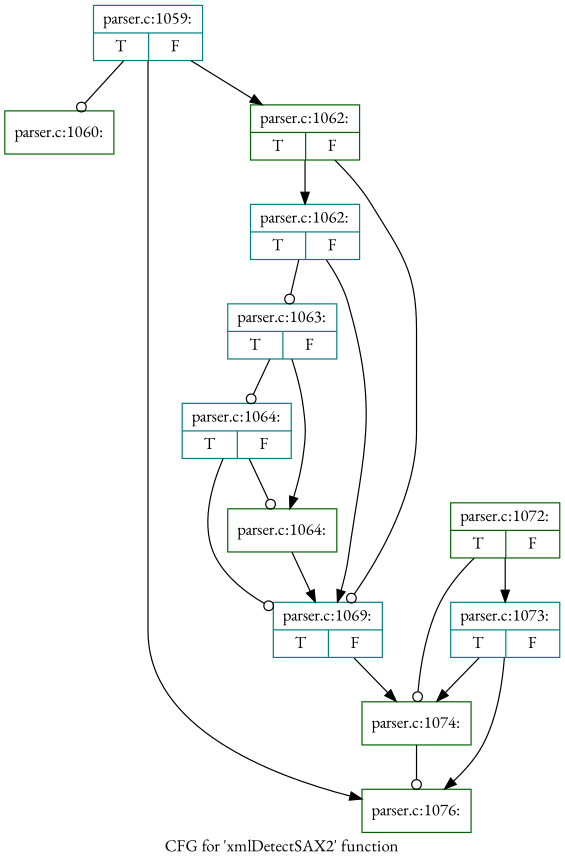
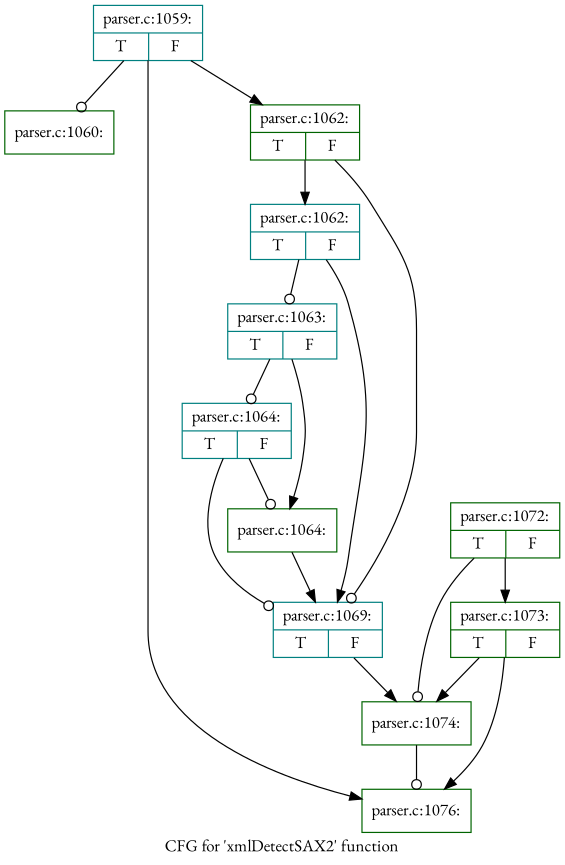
node "parser.c:1073:": color teal -> darkgreen
